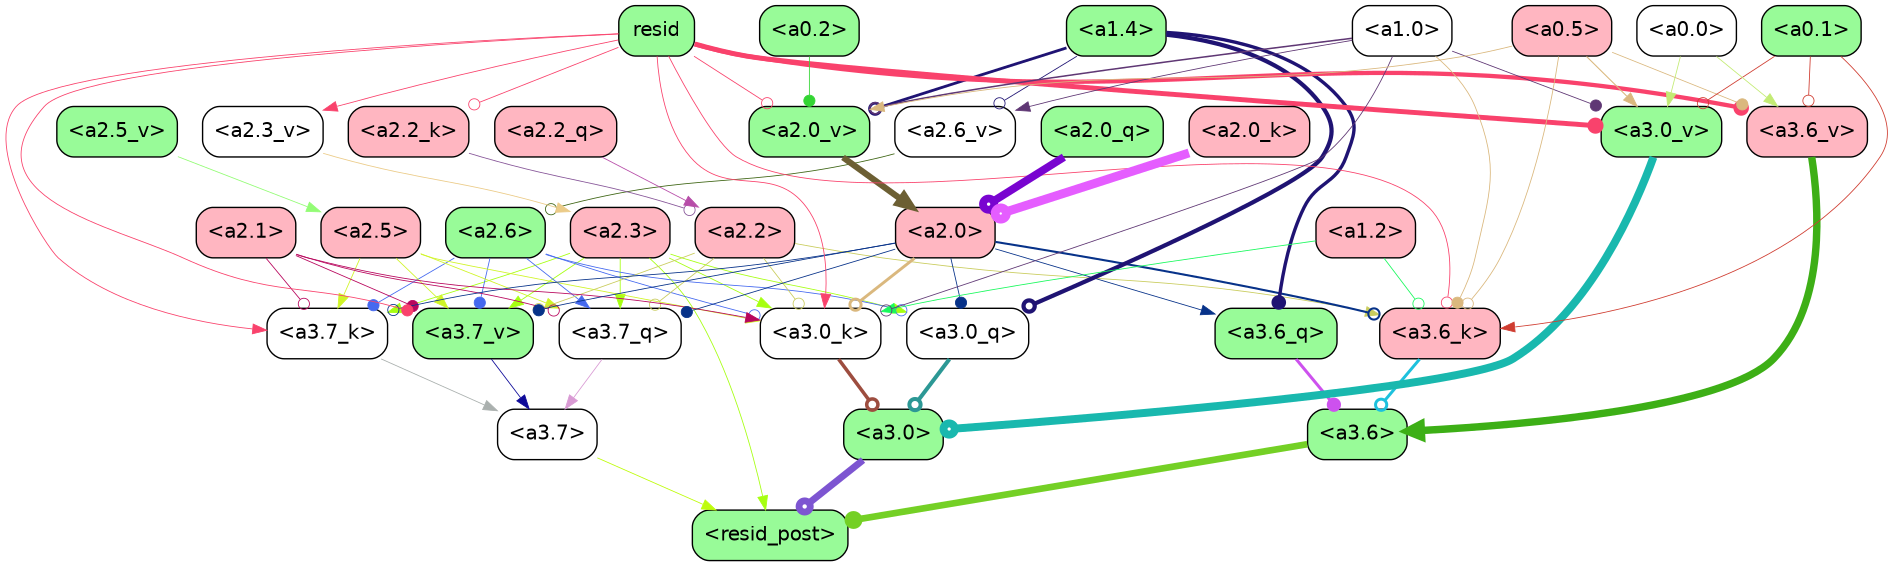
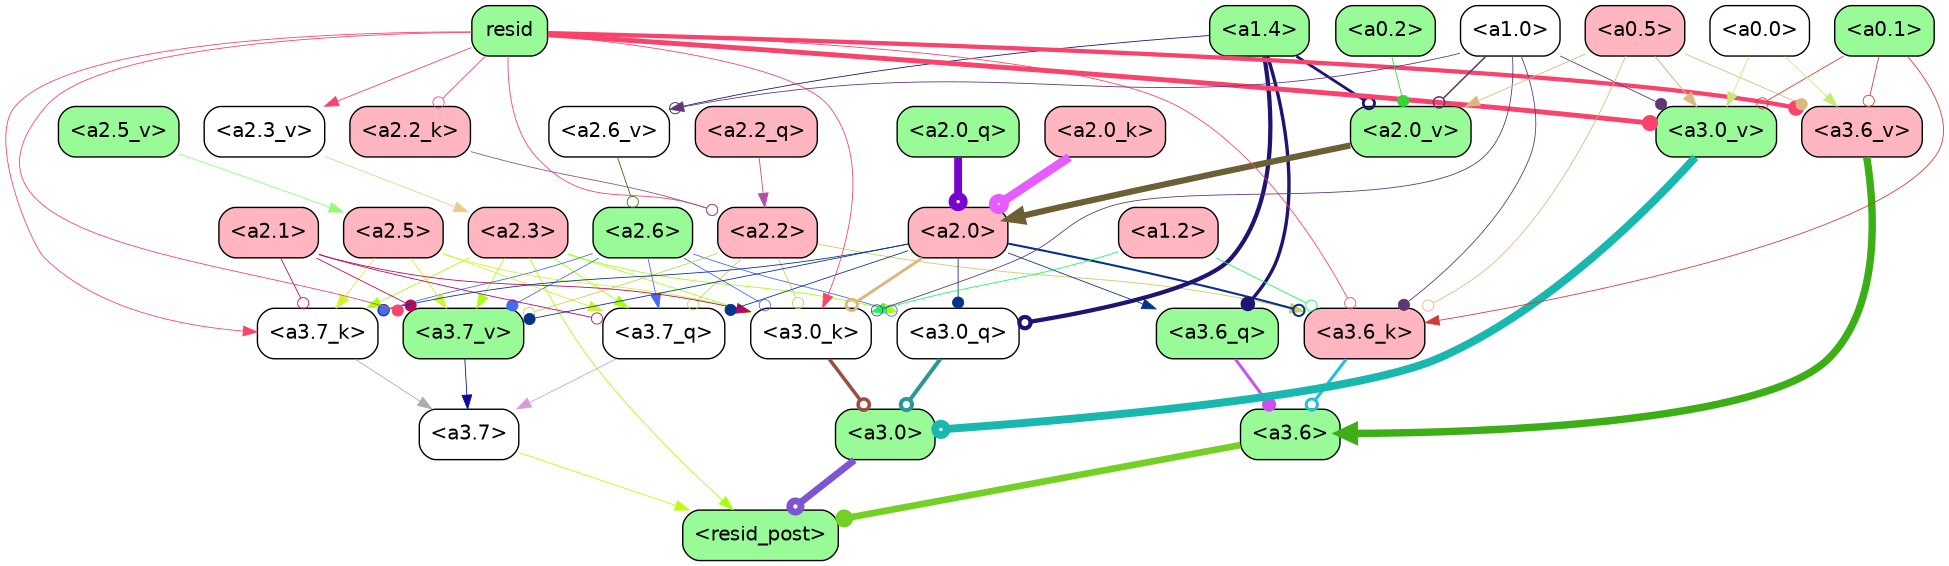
edge "resid" -> "<a2.0_v>": now "resid" -> "<a2.2>"
edge "<a1.0>" -> "<a3.6_k>": color #dab87e -> #5f3774
